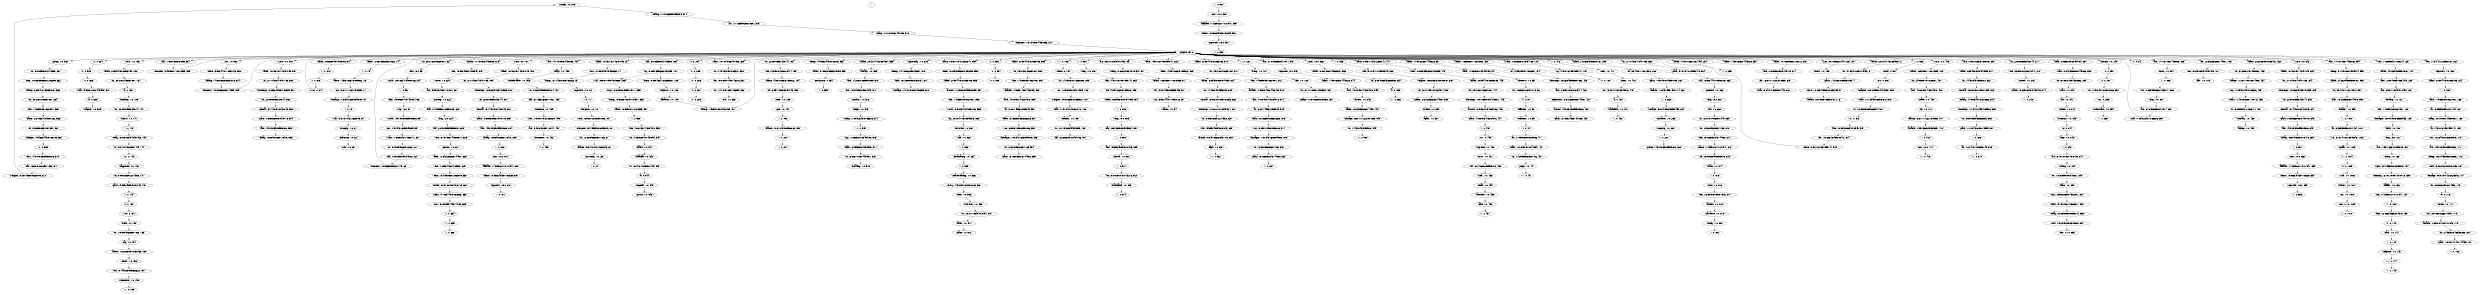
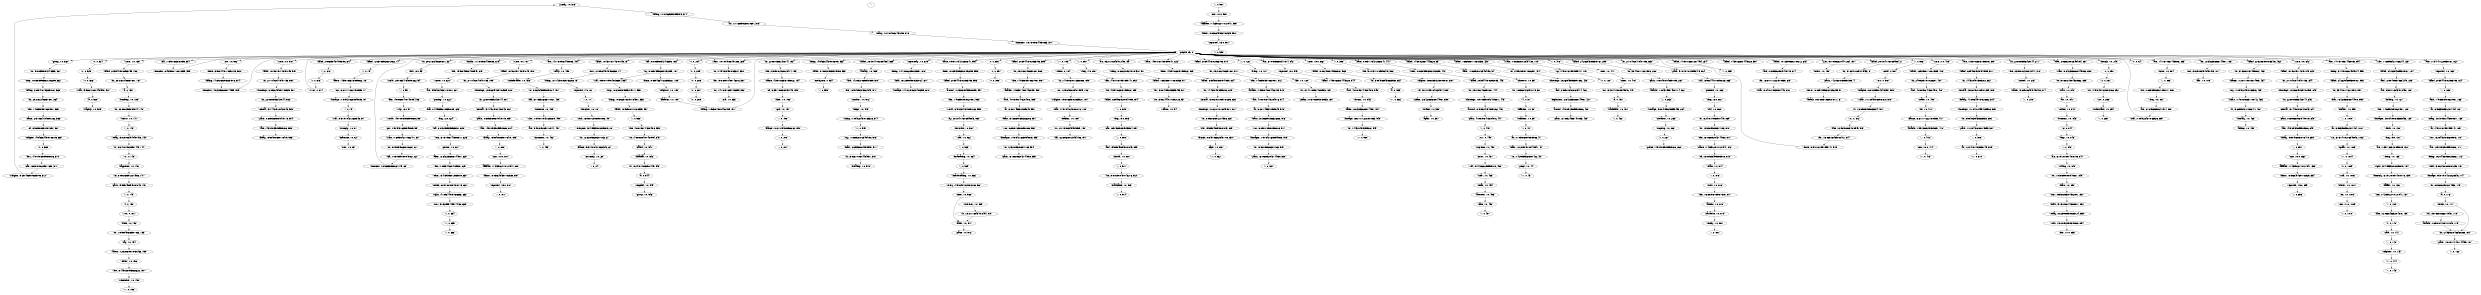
edge "('time', 1.0, 968)" -> "('wherever', 1.0, 969)": now "('time', 1.0, 968)" -> "('takes', 1.0, 971)"
edge "('series', 1.0, 177)" -> "('of', -15.765816662115451, 178)": now "('series', 1.0, 177)" -> "('in', -2.4639218466468265, 180)"
